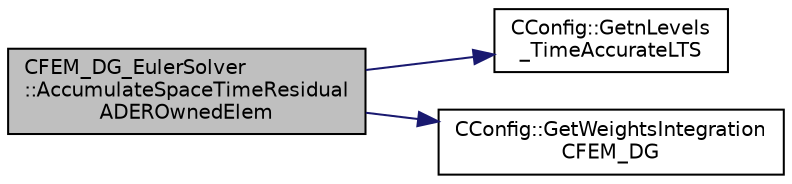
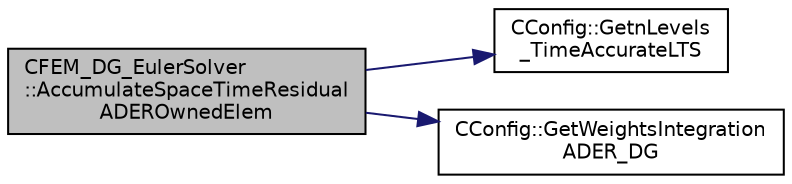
node "CConfig::GetWeightsIntegration CFEM_DG": label "CConfig::GetWeightsIntegration CFEM_DG" -> "CConfig::GetWeightsIntegration ADER_DG"
